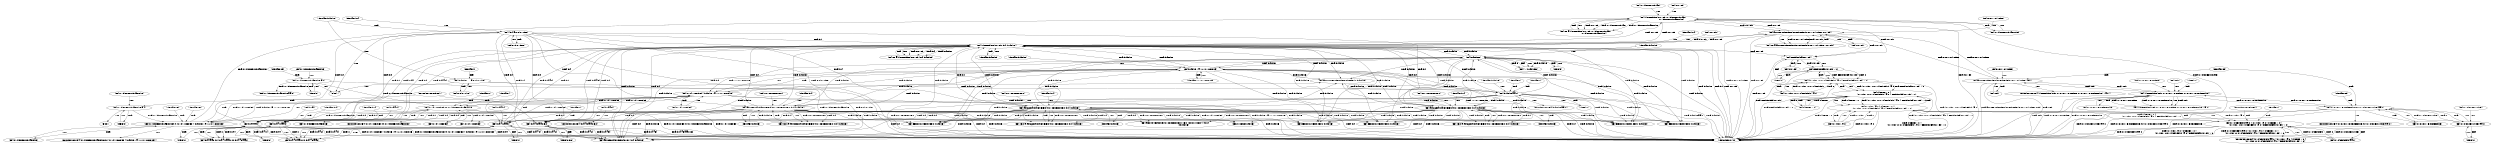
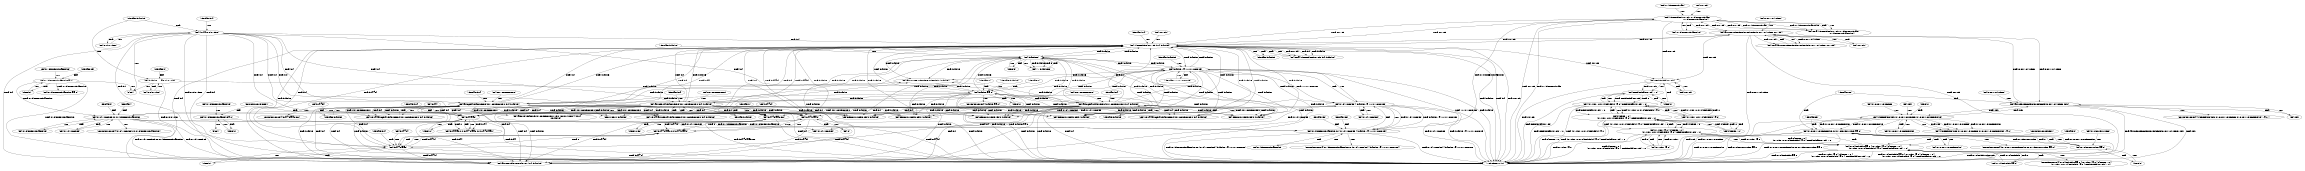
node "(Return,parse buf_size;)": label "(Return,parse buf_size;)" -> "(Return,return buf_size;)"
edge "(Call,buf[i+1]==0 && buf[i+2]==1)" -> "(Call,buf[i+1]==0)": added, label "CFG:"
node "(Literal,1)": label "(Literal,1)" -> "(Call,1)"
